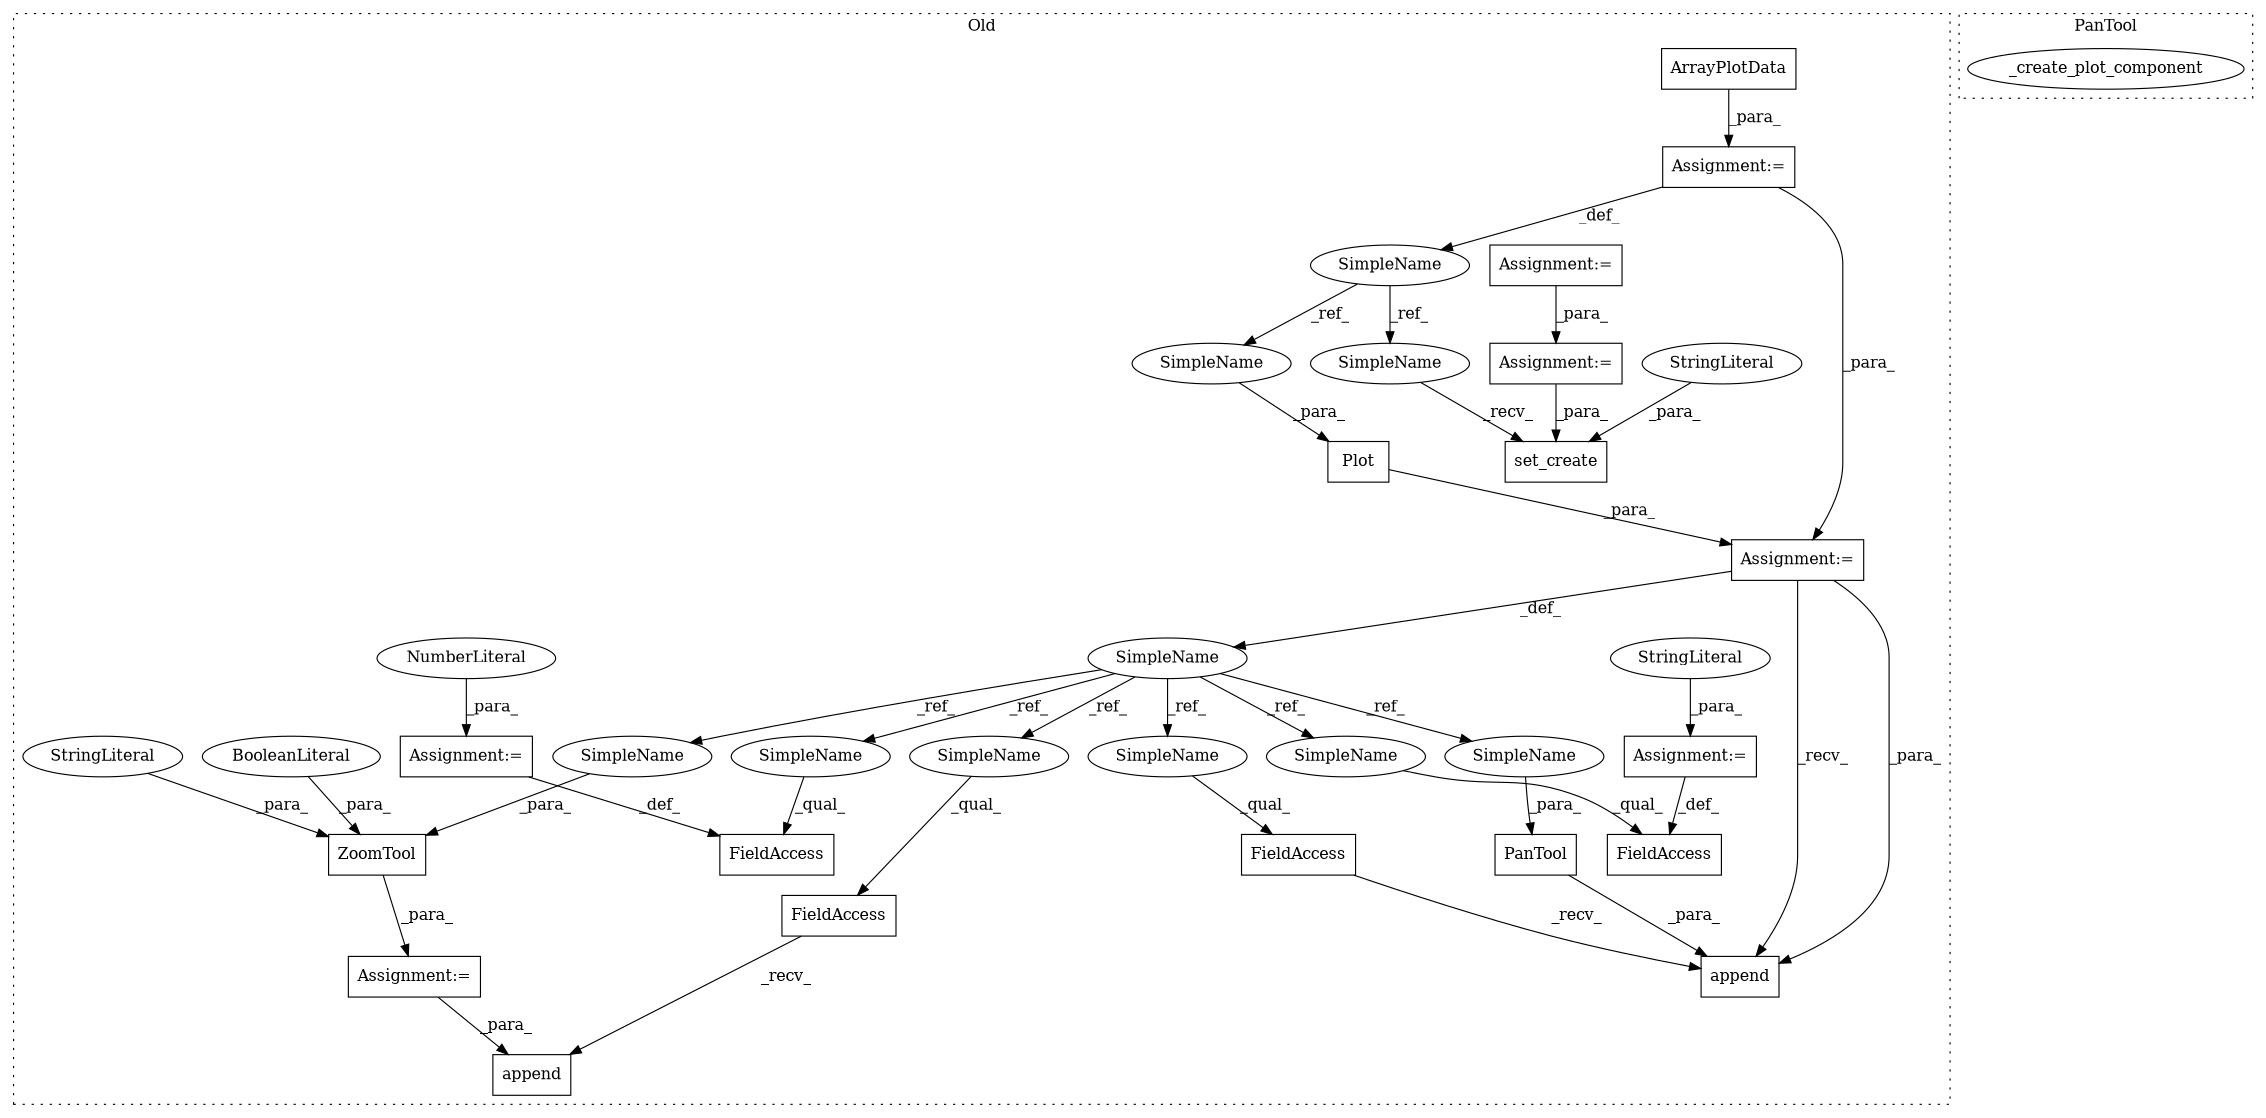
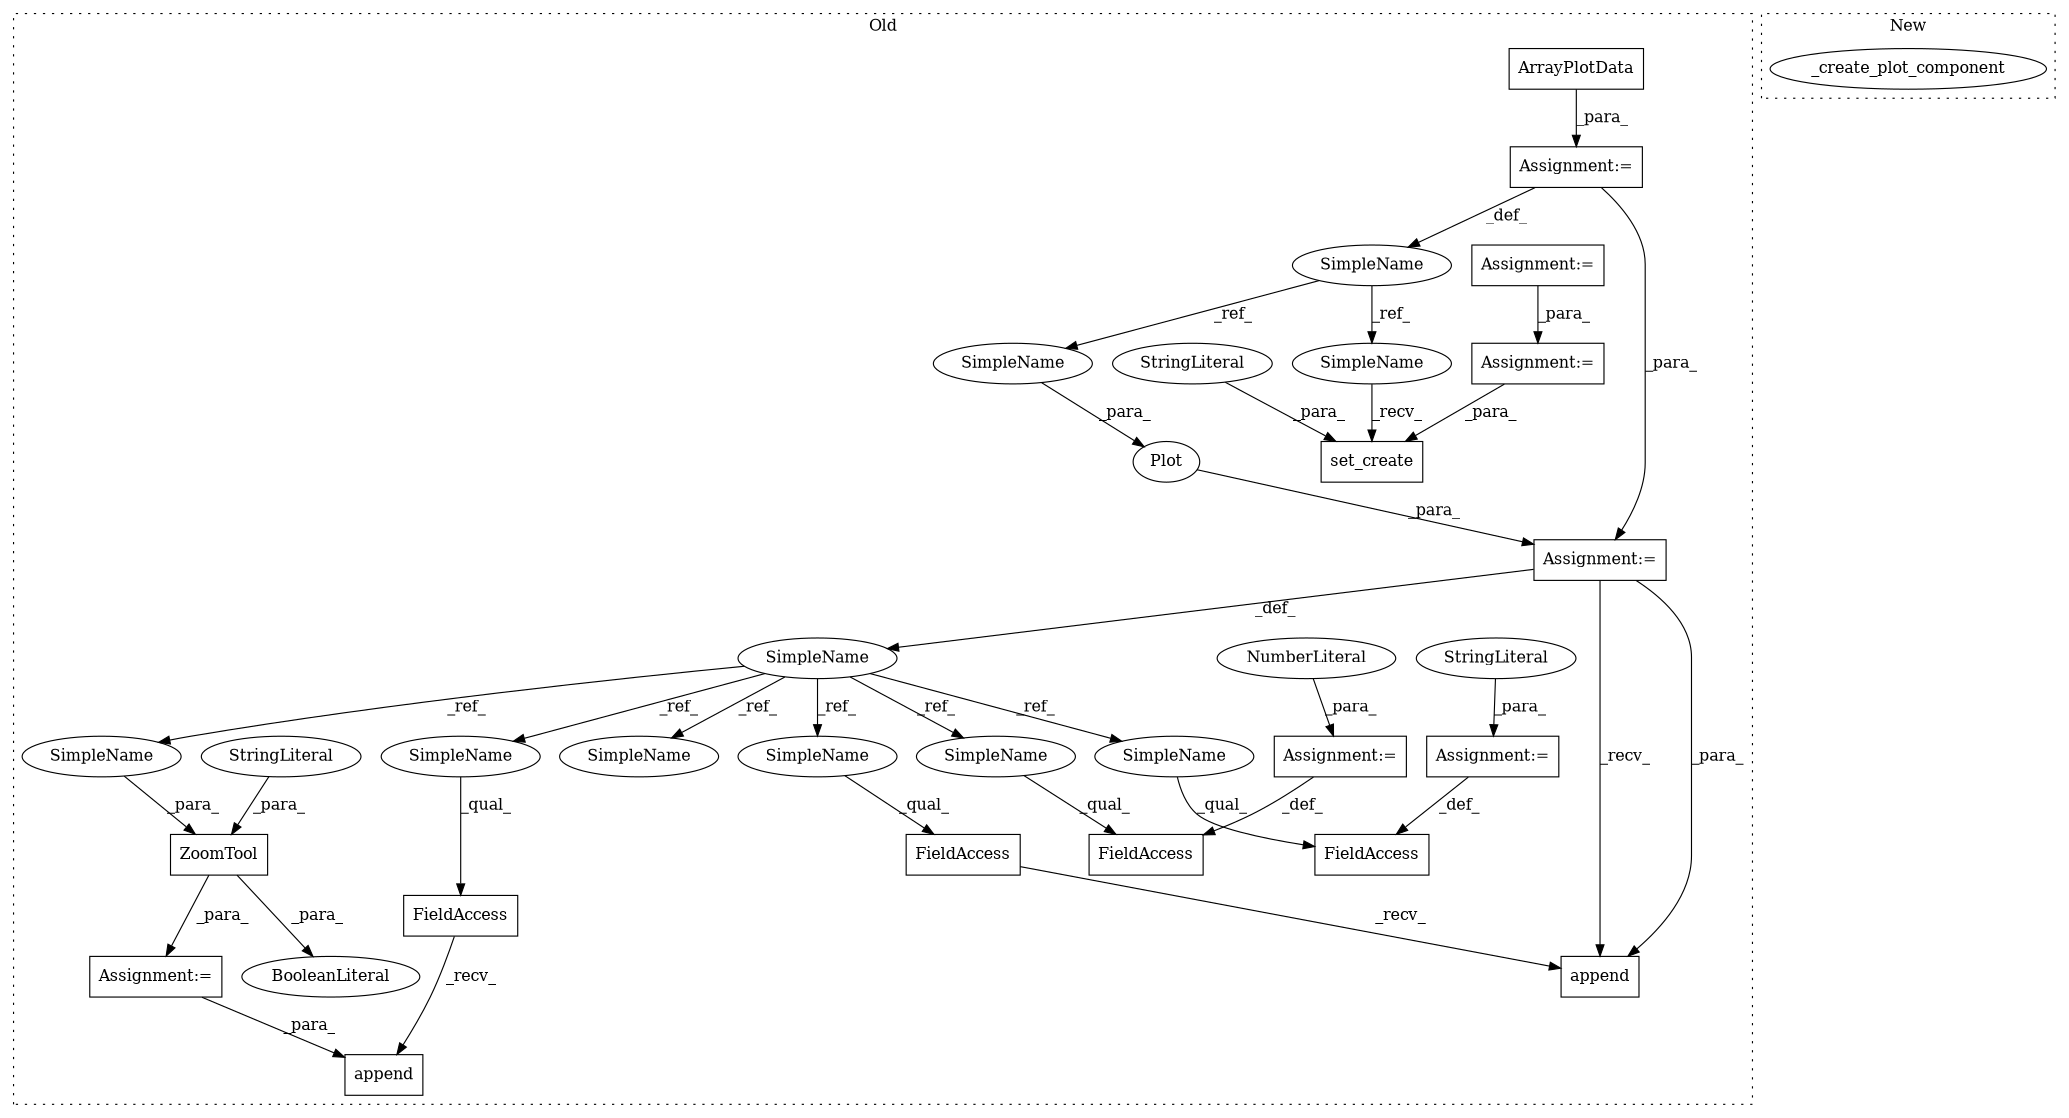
cluster "PanTool": label "PanTool" -> "New"
node "Plot": shape box -> ellipse
edge "BooleanLiteral" -> "ZoomTool": reversed
node "PanTool": removed
